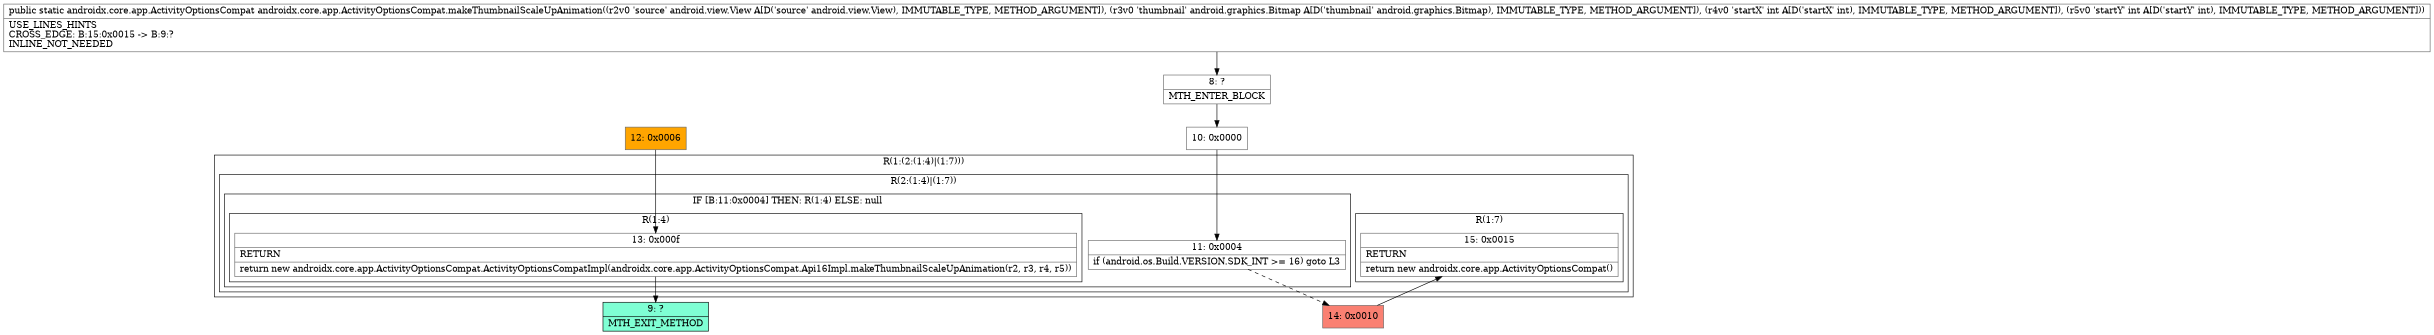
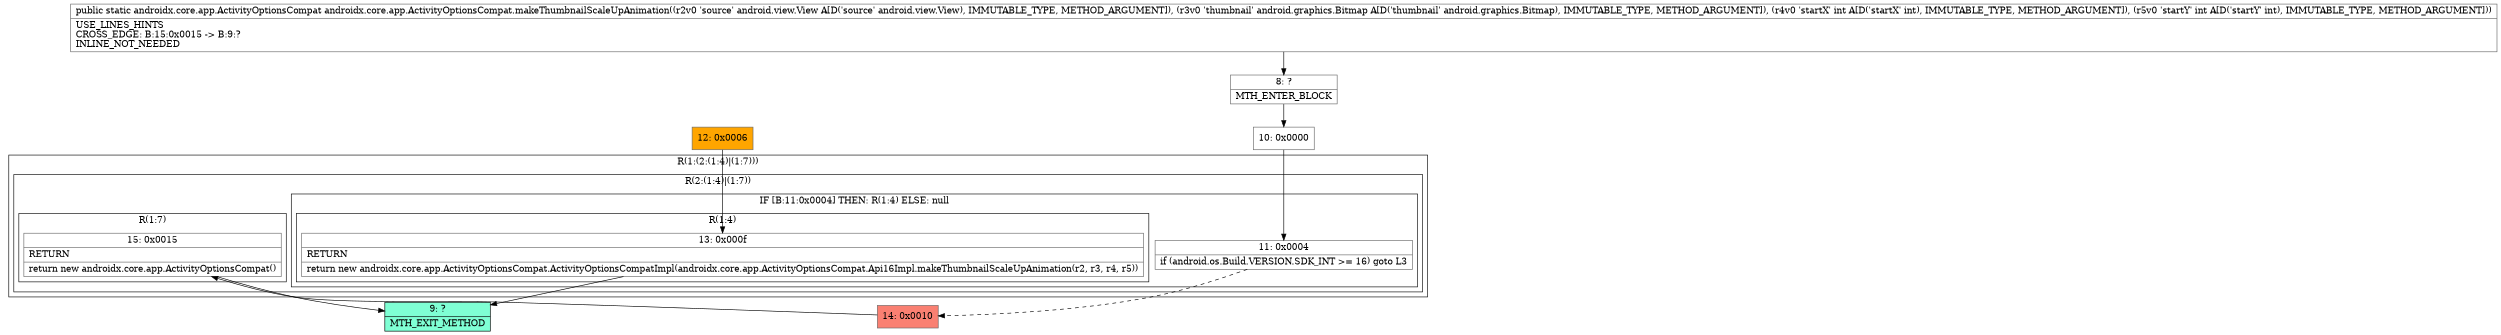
edge "15: 0x0015" -> "9: ?": added
